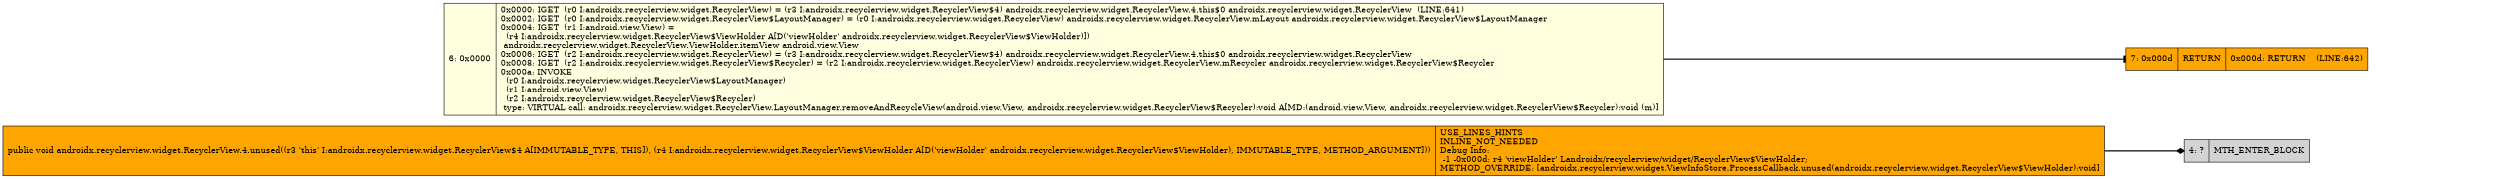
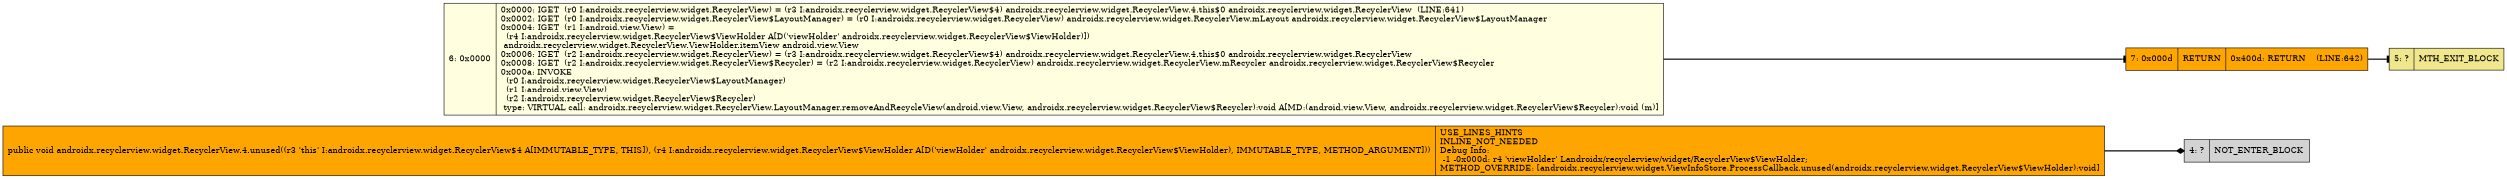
node "7: 0x000d": text "0x000d: RETURN    (LINE:642)" -> "0x400d: RETURN    (LINE:642)"
node "5: ?": added
node "4: ?": text "MTH_ENTER_BLOCK" -> "NOT_ENTER_BLOCK"
